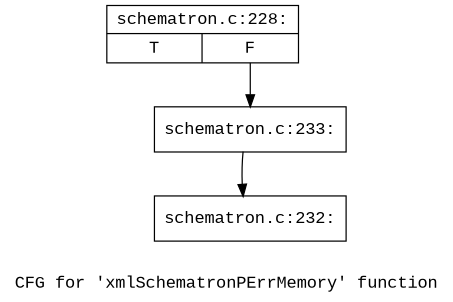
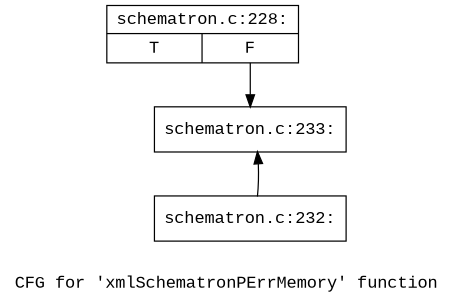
edge "schematron.c:233:" -> "schematron.c:232:": reversed
